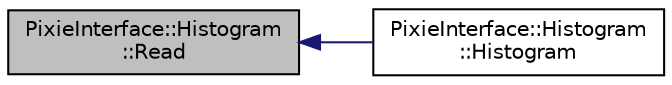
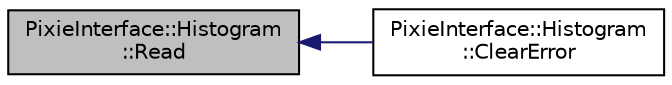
node "PixieInterface::Histogram ::Histogram": label "PixieInterface::Histogram ::Histogram" -> "PixieInterface::Histogram ::ClearError"
